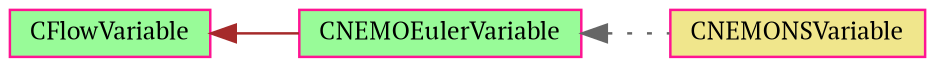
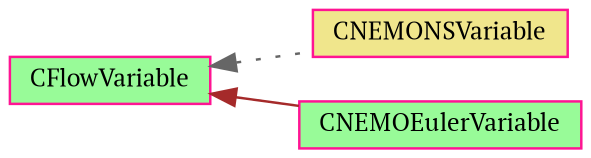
edge "CNEMONSVariable" -> "CNEMOEulerVariable": now "CNEMONSVariable" -> "CFlowVariable"
